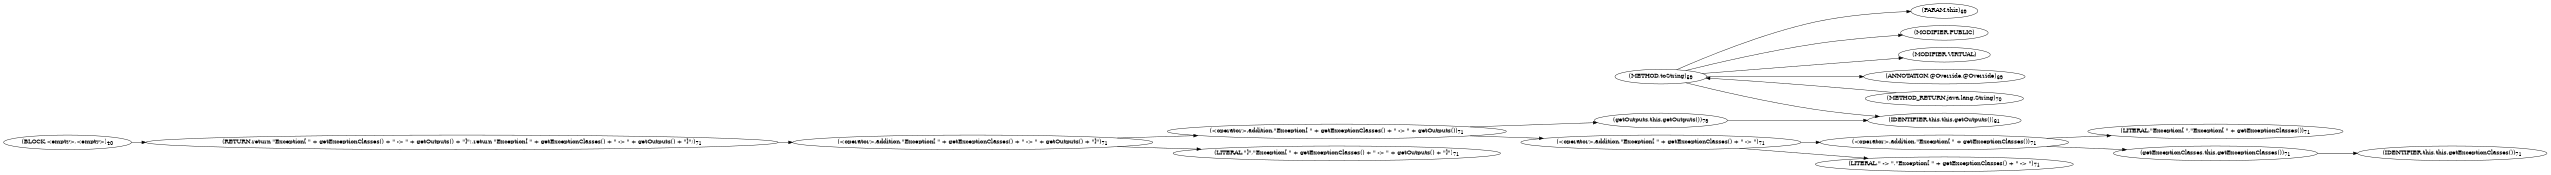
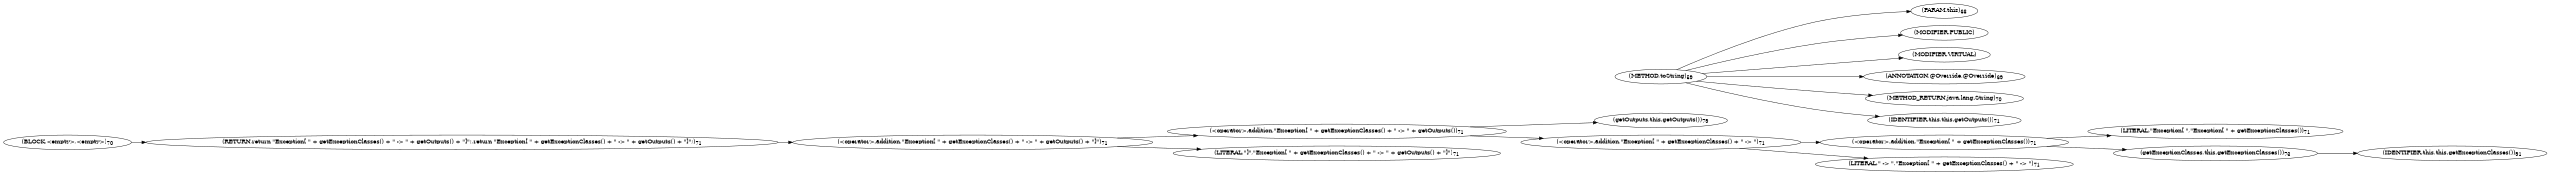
node "(PARAM,this)": text "69" -> "68"
edge "(METHOD_RETURN,java.lang.String)" -> "(METHOD,toString)": reversed
edge "(getOutputs,this.getOutputs())" -> "(IDENTIFIER,this,this.getOutputs())": removed
node "(IDENTIFIER,this,this.getOutputs())": text "61" -> "71"
node "(BLOCK,<empty>,<empty>)": text "40" -> "70"
node "(getExceptionClasses,this.getExceptionClasses())": text "71" -> "73"
node "(IDENTIFIER,this,this.getExceptionClasses())": text "71" -> "91"
